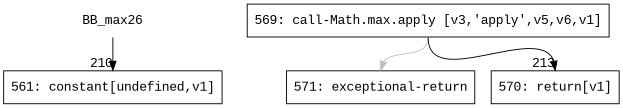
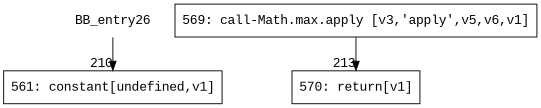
node "BB_max26": label "BB_max26" -> "BB_entry26"
node "571: exceptional-return": removed
